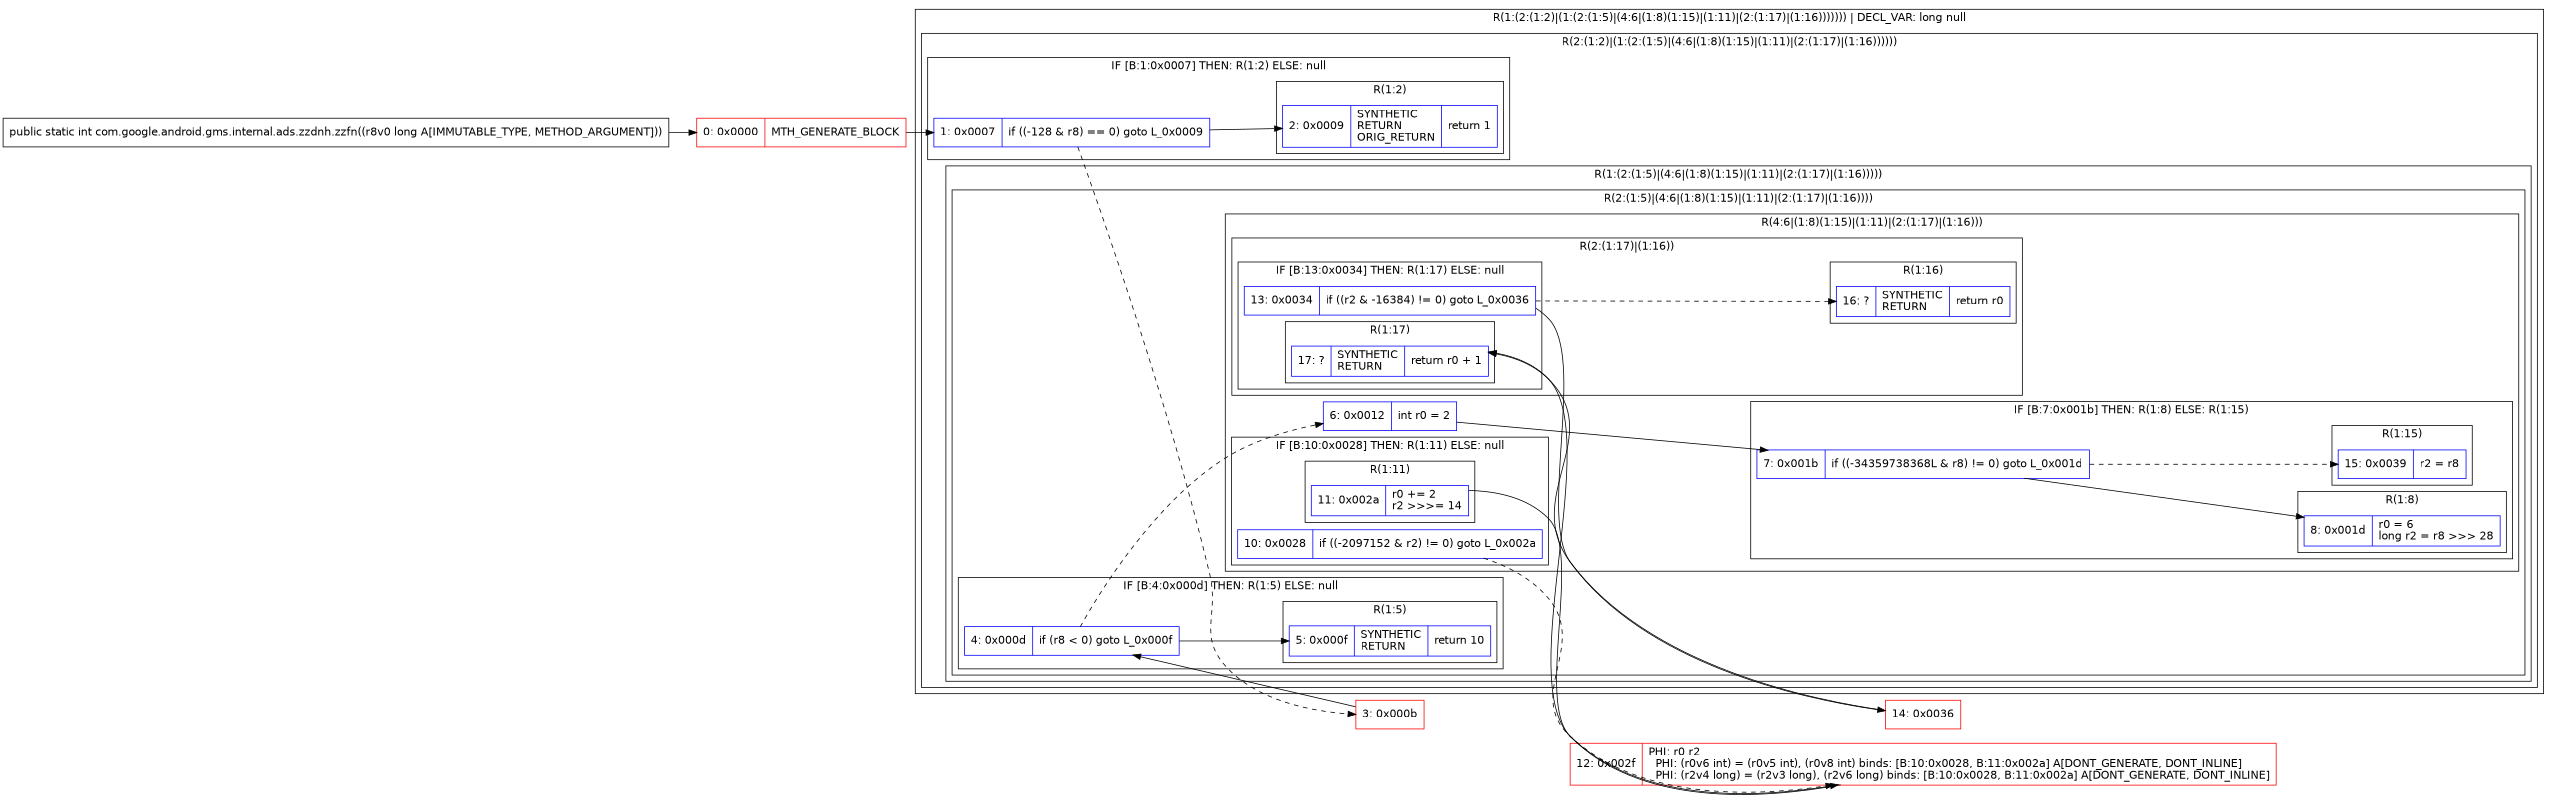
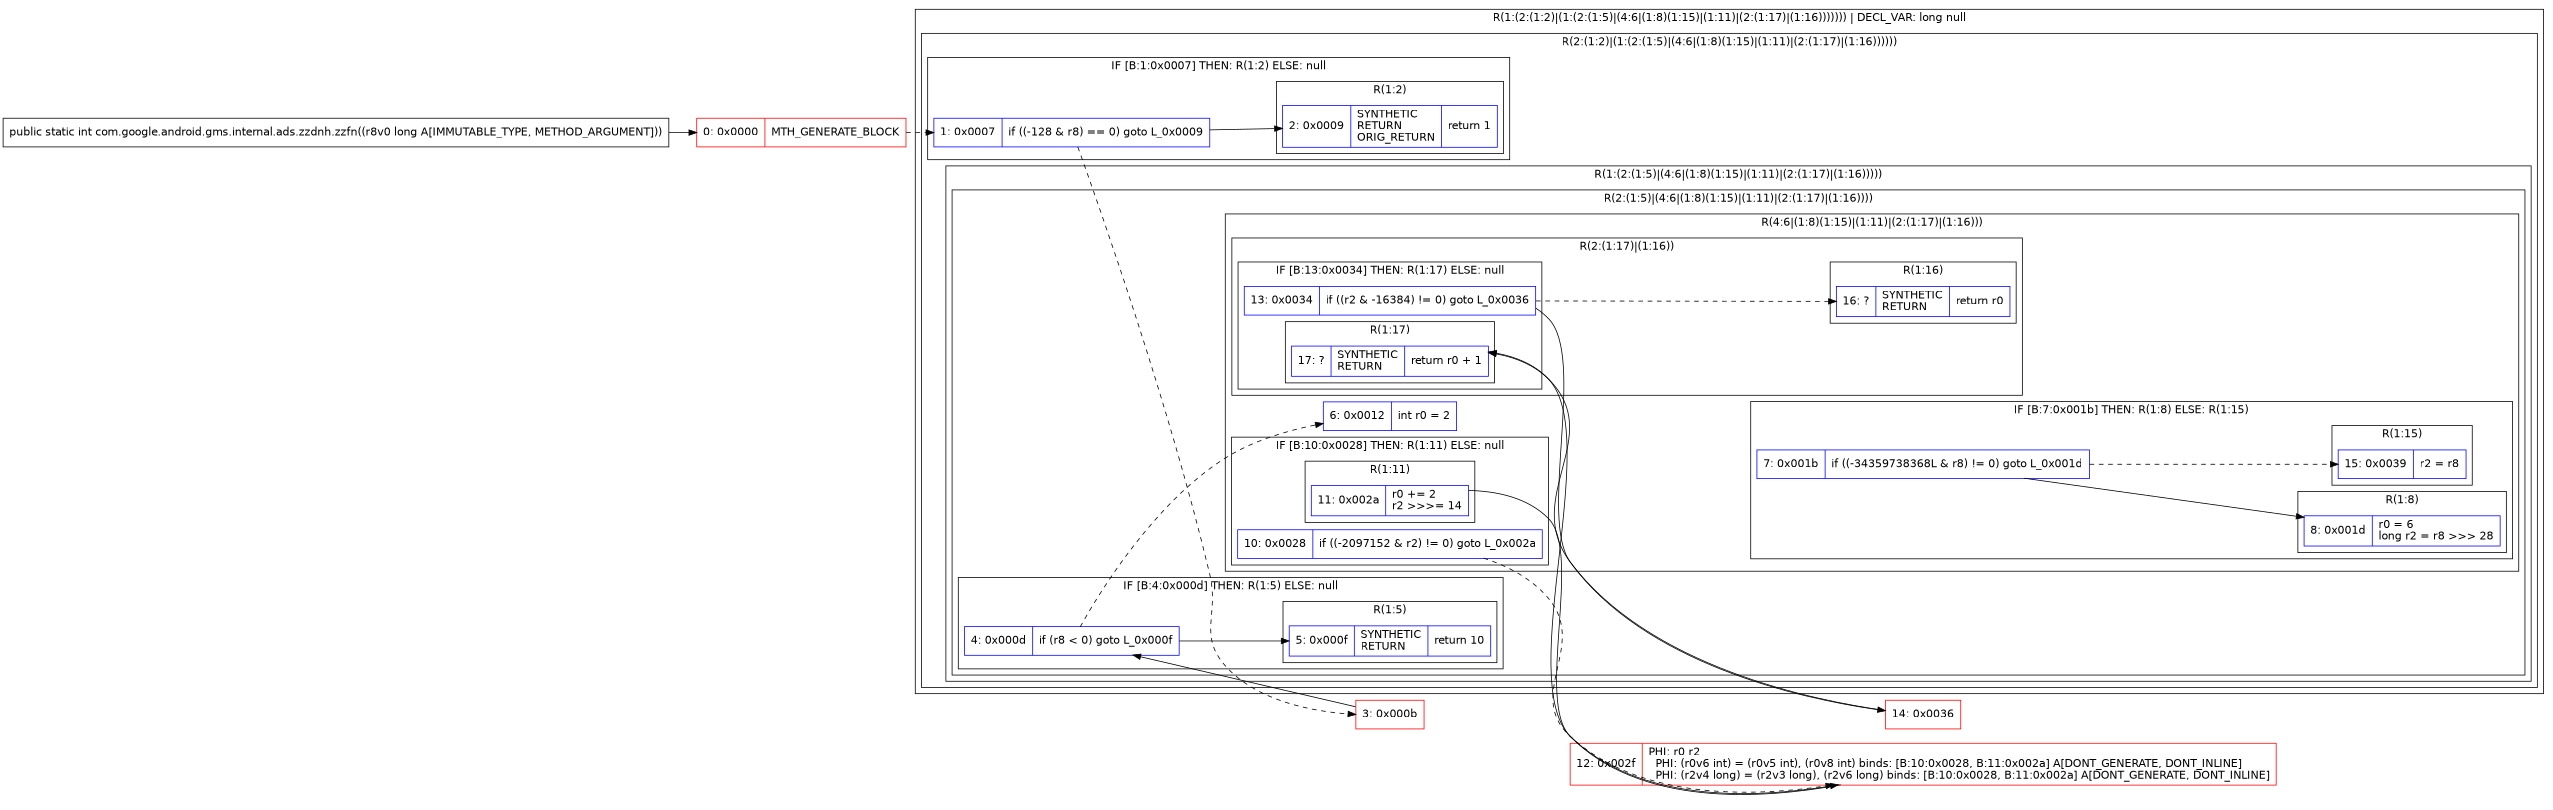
edge "0: 0x0000" -> "1: 0x0007": style solid -> dashed
edge "6: 0x0012" -> "7: 0x001b": removed
